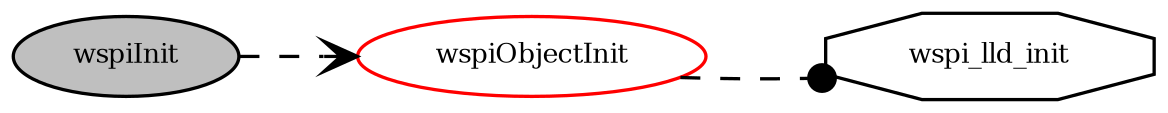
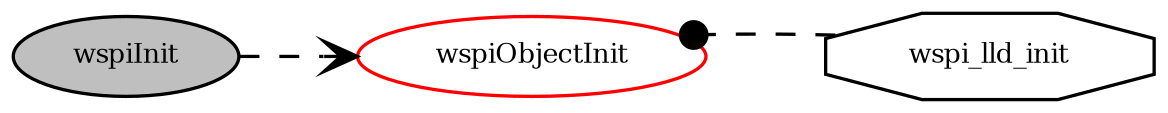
edge "wspiObjectInit" -> "wspi_lld_init": reversed
